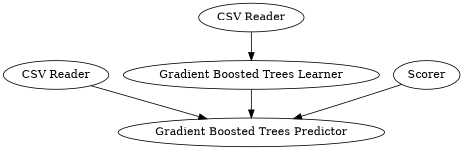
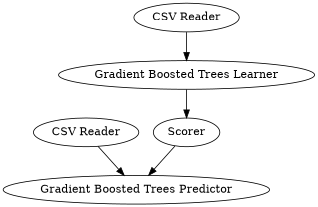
edge "Gradient Boosted Trees Learner" -> "Gradient Boosted Trees Predictor": now "Gradient Boosted Trees Learner" -> "Scorer"
